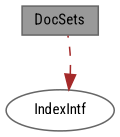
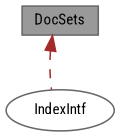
edge "DocSets" -> "IndexIntf": reversed
